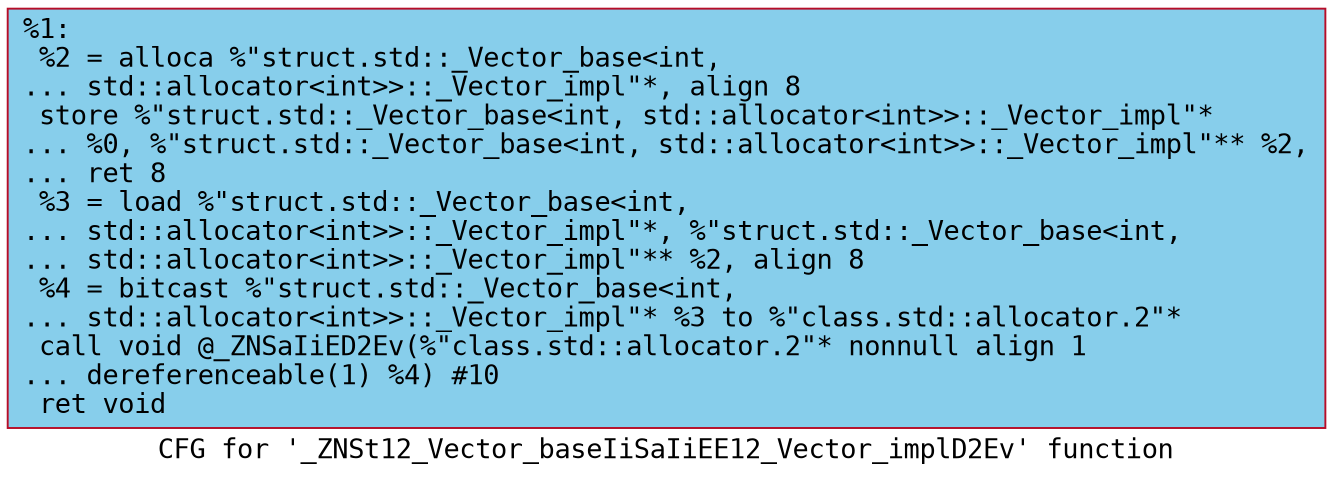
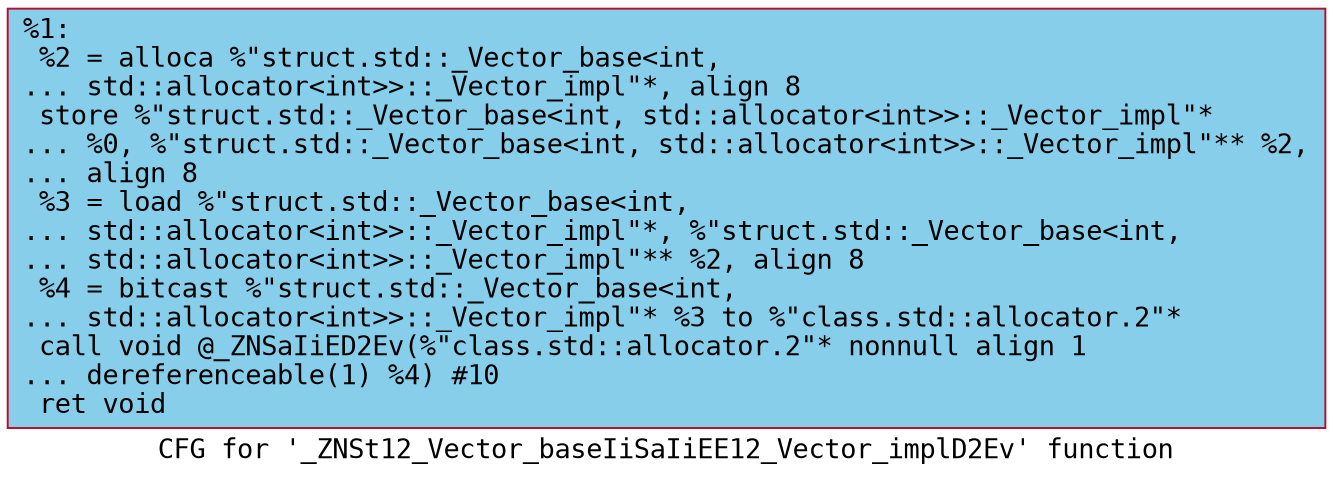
node "%1:": text "... ret 8" -> "... align 8"
